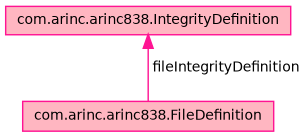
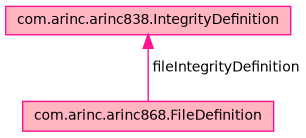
node "com.arinc.arinc838.FileDefinition": label "com.arinc.arinc838.FileDefinition" -> "com.arinc.arinc868.FileDefinition"
